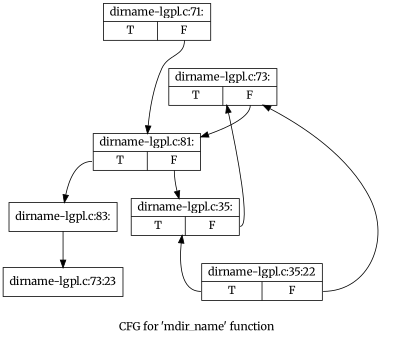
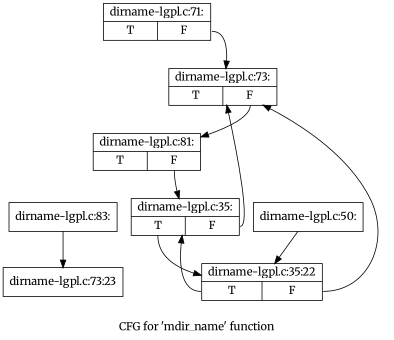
edge "dirname-lgpl.c:71:" -> "dirname-lgpl.c:81:": now "dirname-lgpl.c:71:" -> "dirname-lgpl.c:73:"
edge "dirname-lgpl.c:81:" -> "dirname-lgpl.c:83:": removed
node "dirname-lgpl.c:50:": added
edge "dirname-lgpl.c:35:" -> "dirname-lgpl.c:35:22": added
